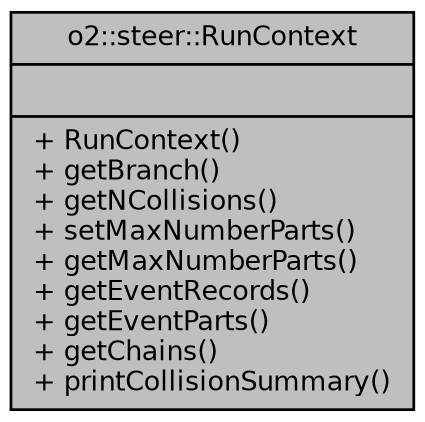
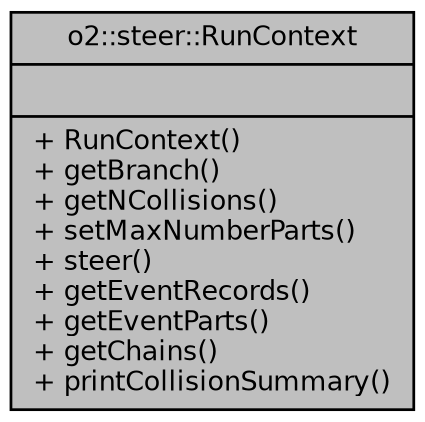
node "o2::steer::RunContext": text "+ getMaxNumberParts()" -> "+ steer()"
